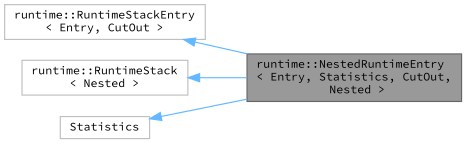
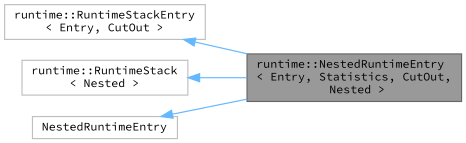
node "Statistics": label "Statistics" -> "NestedRuntimeEntry"
